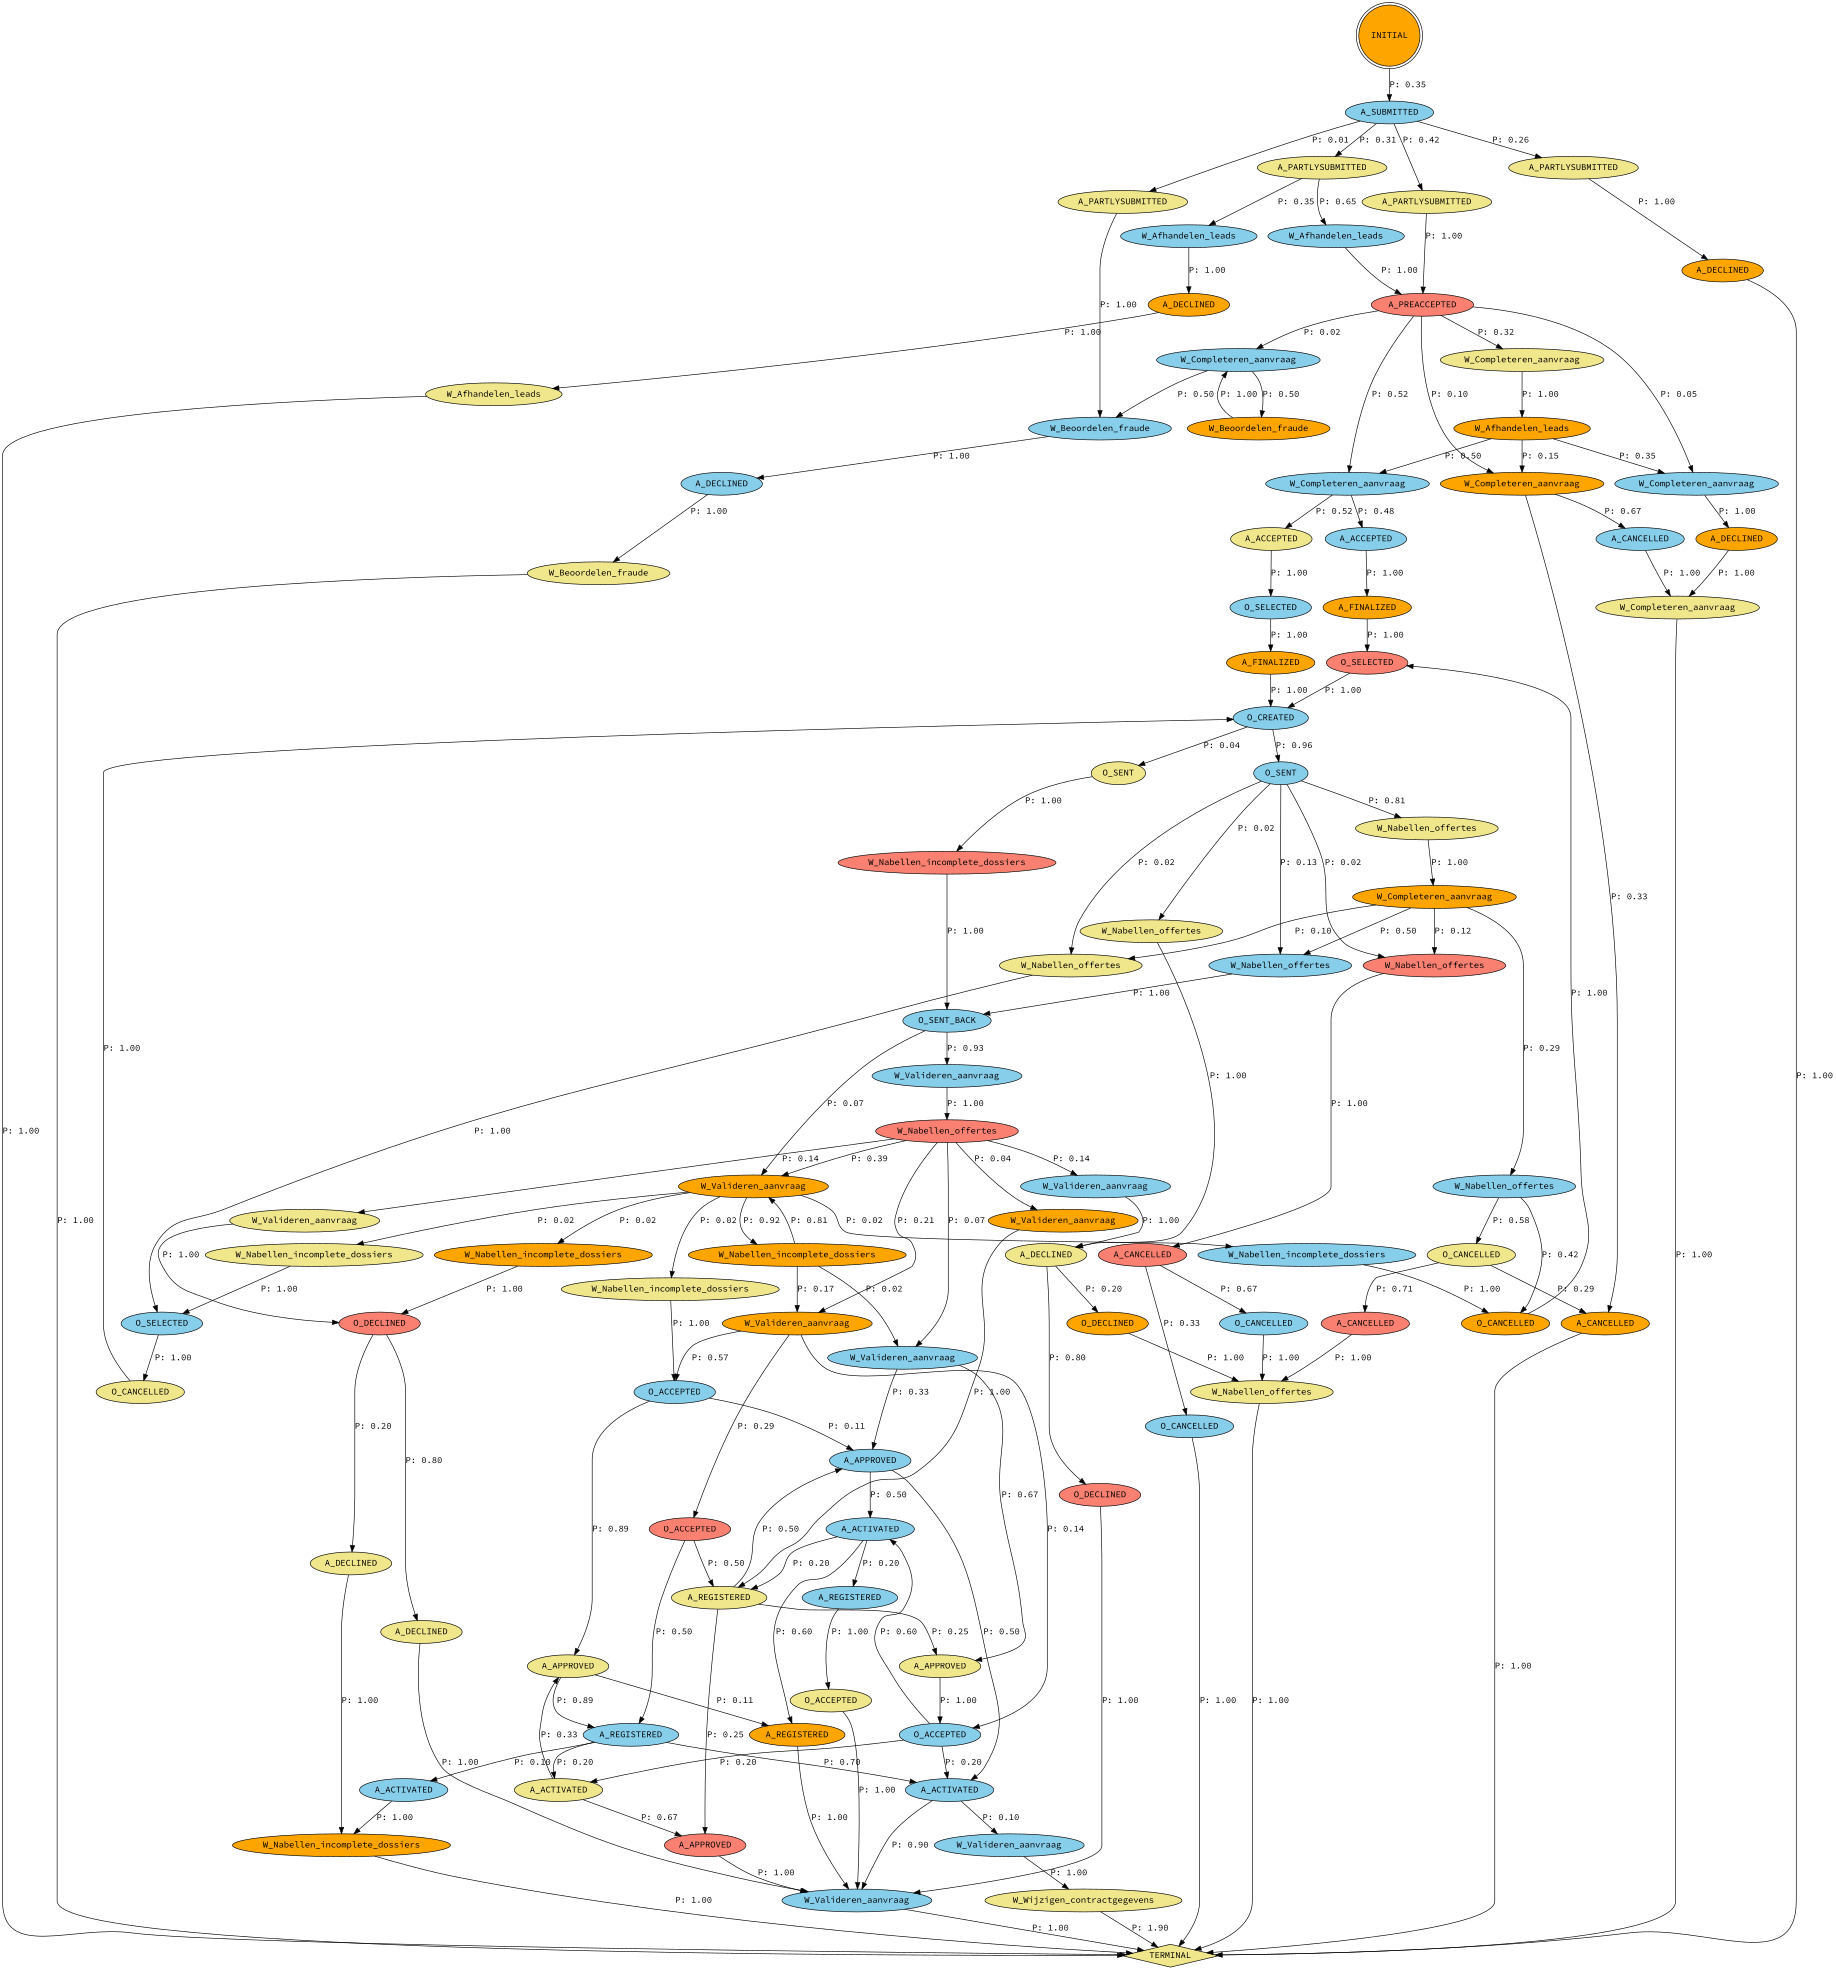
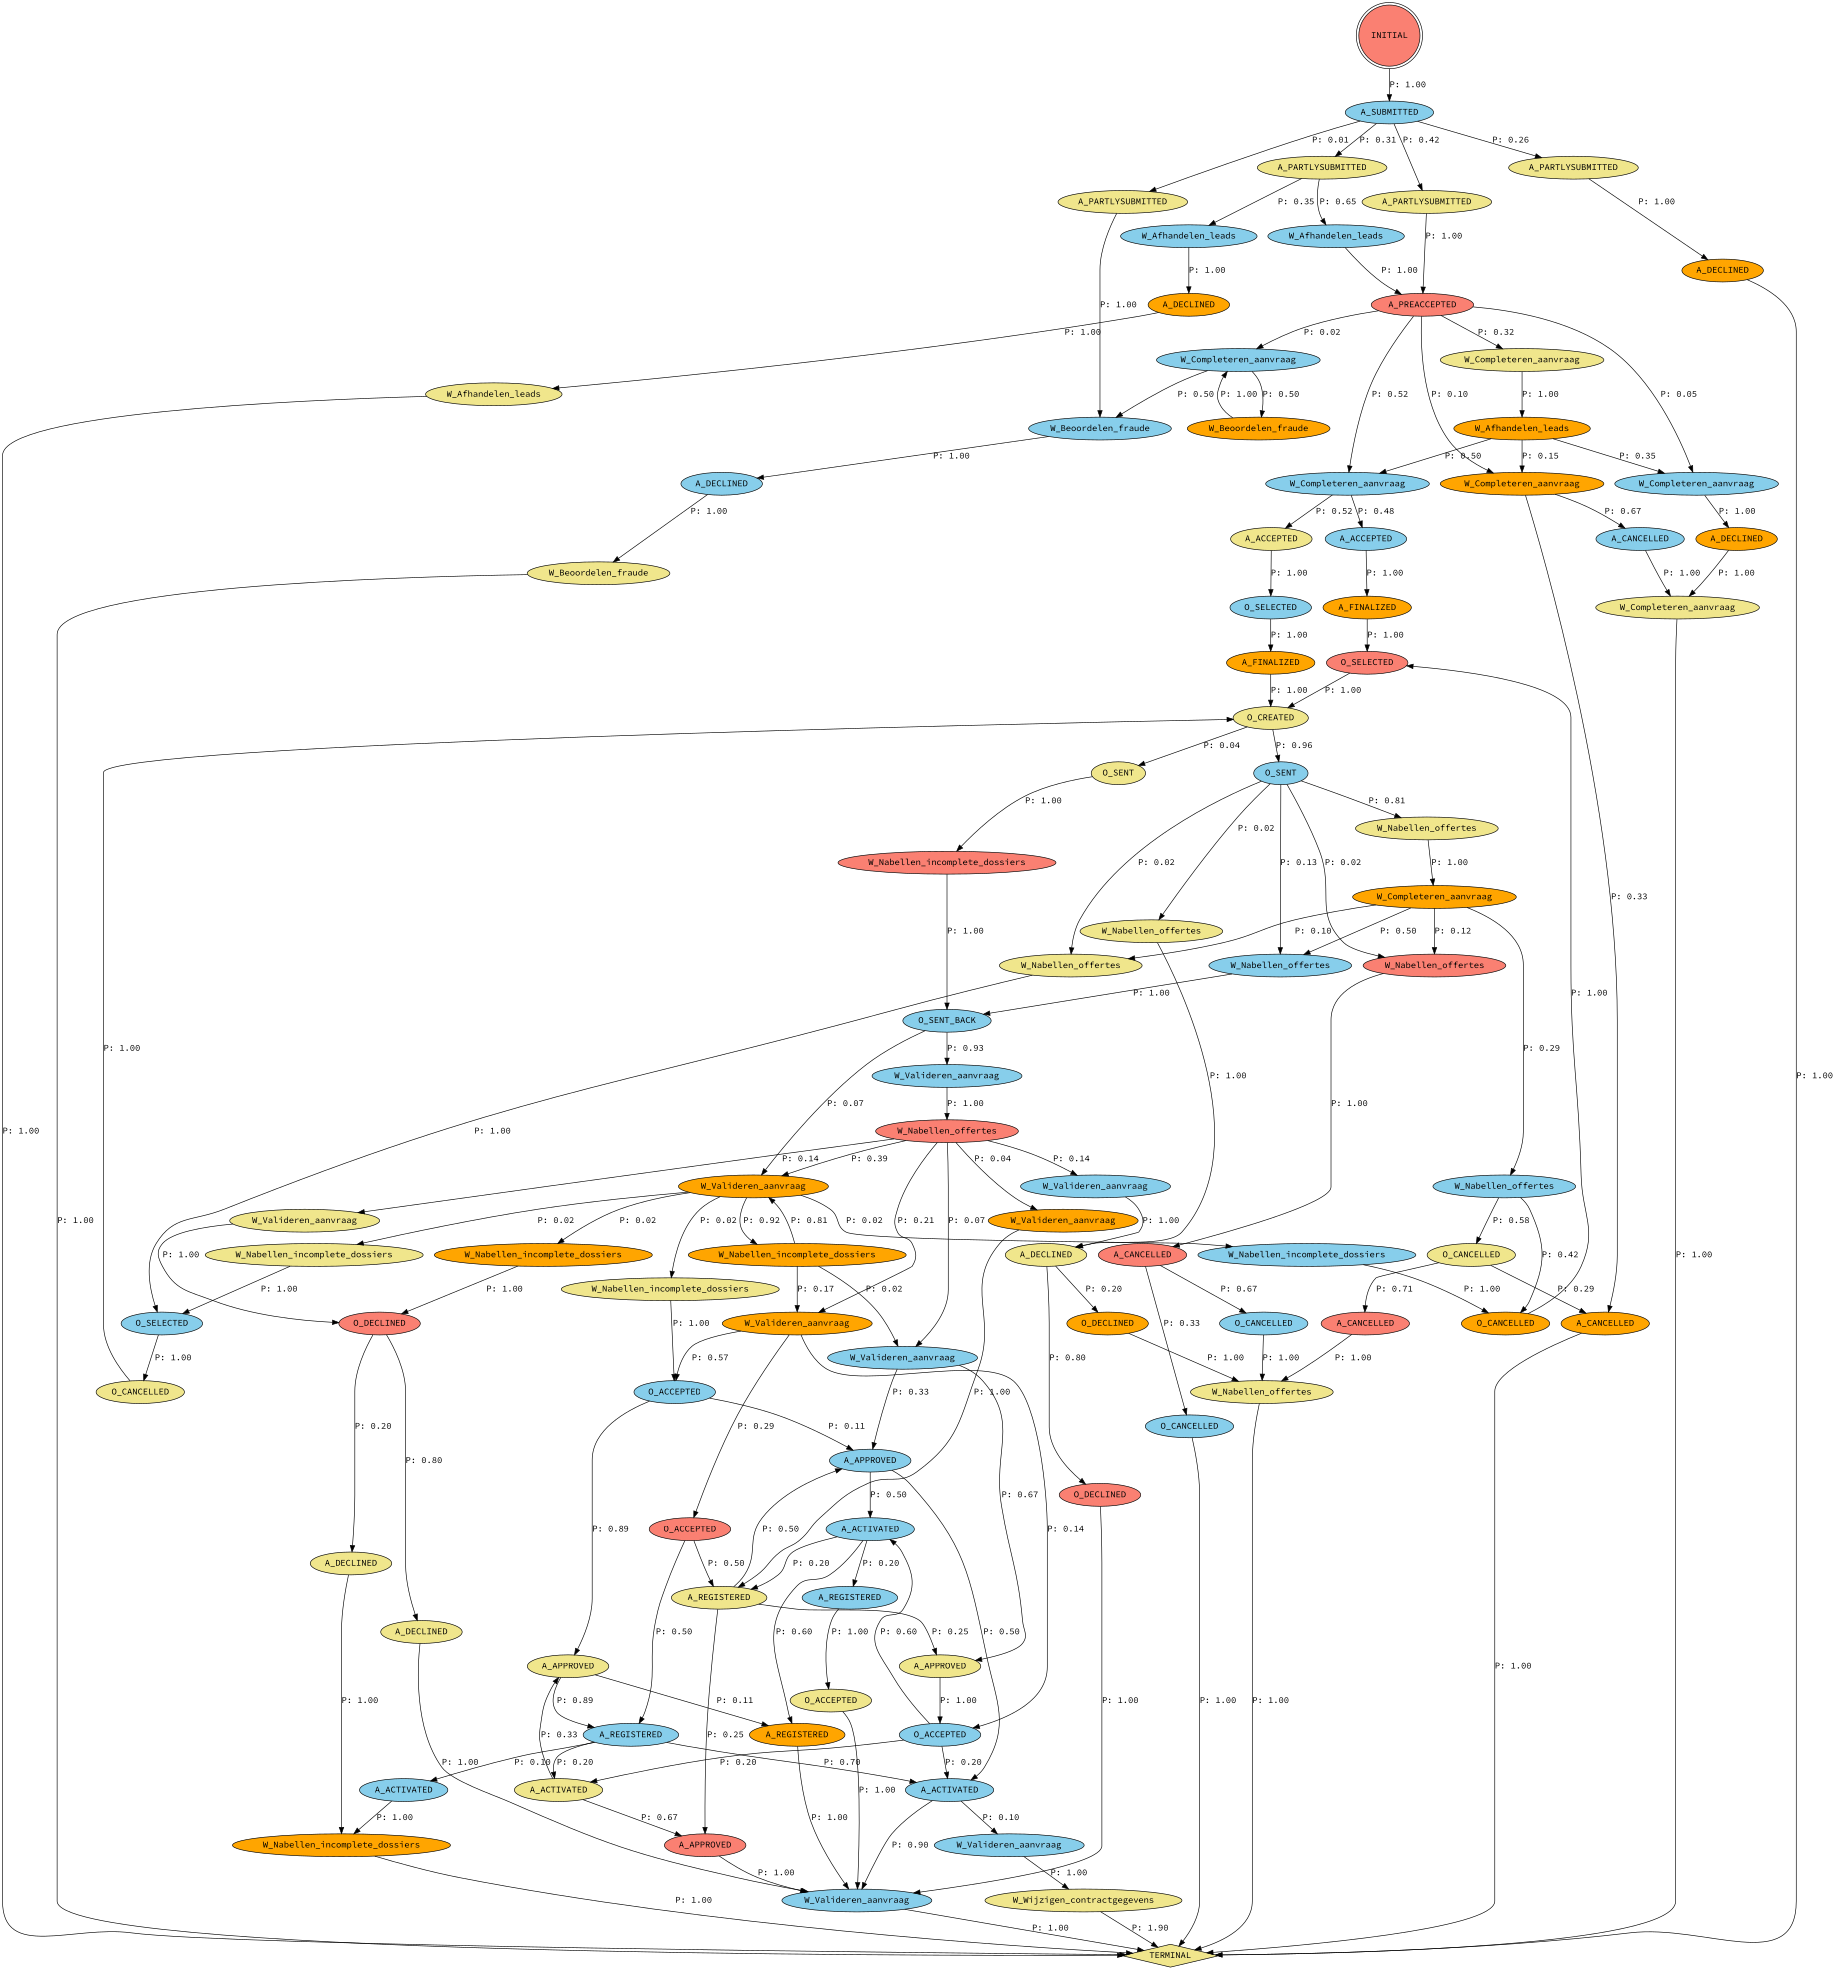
node "INITIAL": fillcolor orange -> salmon
edge "INITIAL" -> "A_SUBMITTED": label "P: 0.35" -> "P: 1.00"
node "O_CREATED": fillcolor skyblue -> khaki
